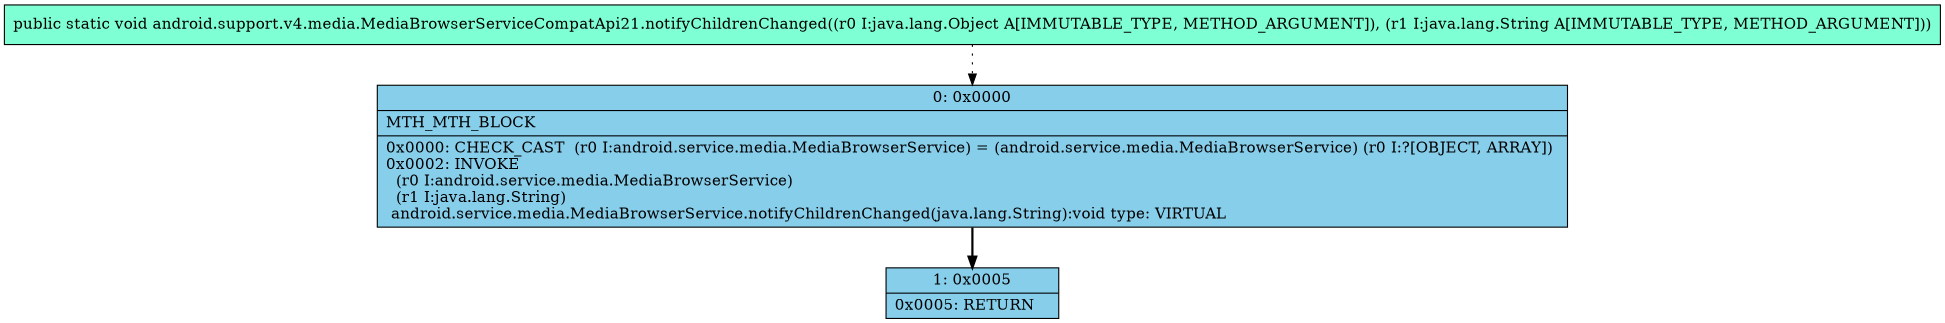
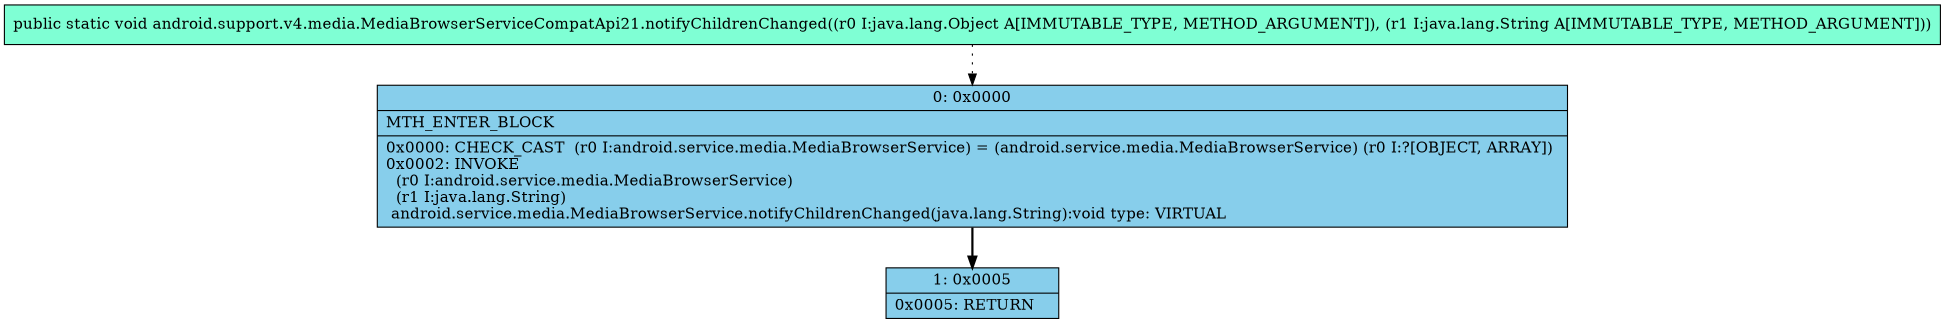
node "0: 0x0000": text "MTH_MTH_BLOCK" -> "MTH_ENTER_BLOCK"
